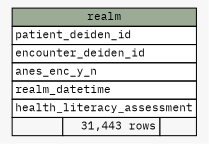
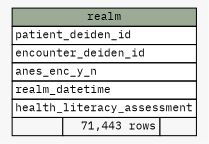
node "realm": text "31,443 rows" -> "71,443 rows"
